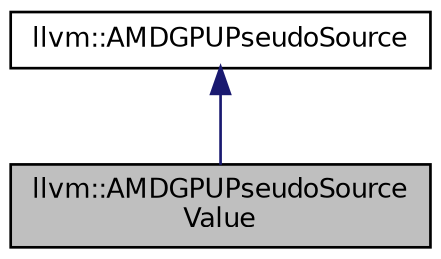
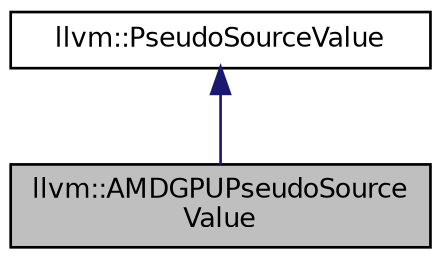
node "llvm::AMDGPUPseudoSource": label "llvm::AMDGPUPseudoSource" -> "llvm::PseudoSourceValue"
